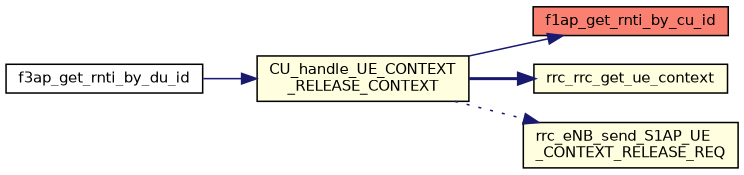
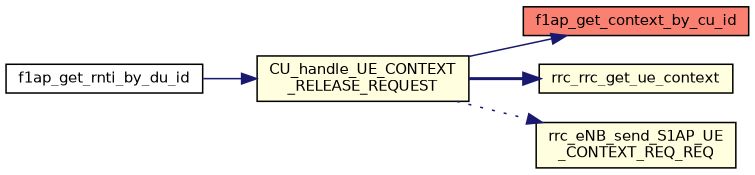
node "f1ap_get_rnti_by_cu_id": label "f1ap_get_rnti_by_cu_id" -> "f1ap_get_context_by_cu_id"
node "f3ap_get_rnti_by_du_id": label "f3ap_get_rnti_by_du_id" -> "f1ap_get_rnti_by_du_id"
node "CU_handle_UE_CONTEXT _RELEASE_CONTEXT": label "CU_handle_UE_CONTEXT _RELEASE_CONTEXT" -> "CU_handle_UE_CONTEXT _RELEASE_REQUEST"
node "rrc_eNB_send_S1AP_UE _CONTEXT_RELEASE_REQ": label "rrc_eNB_send_S1AP_UE _CONTEXT_RELEASE_REQ" -> "rrc_eNB_send_S1AP_UE _CONTEXT_REQ_REQ"
